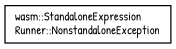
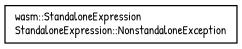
node "wasm::StandaloneExpression Runner::NonstandaloneException": label "wasm::StandaloneExpression Runner::NonstandaloneException" -> "wasm::StandaloneExpression StandaloneExpression::NonstandaloneException"
